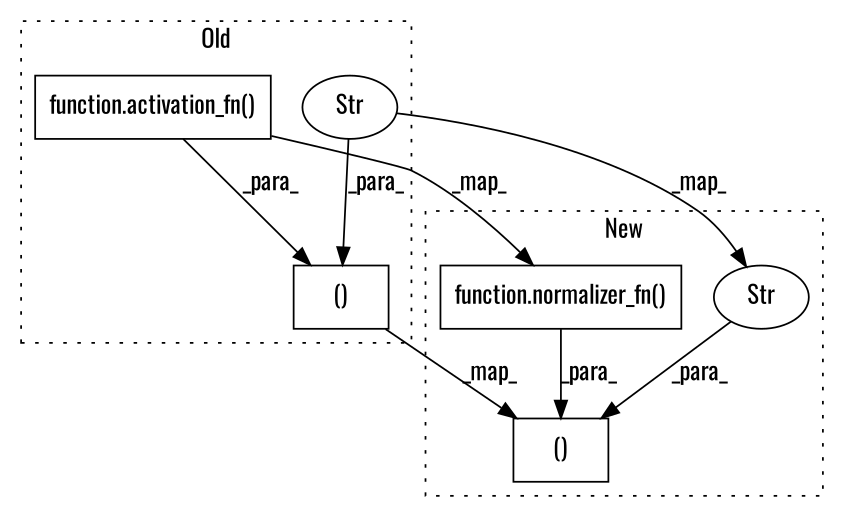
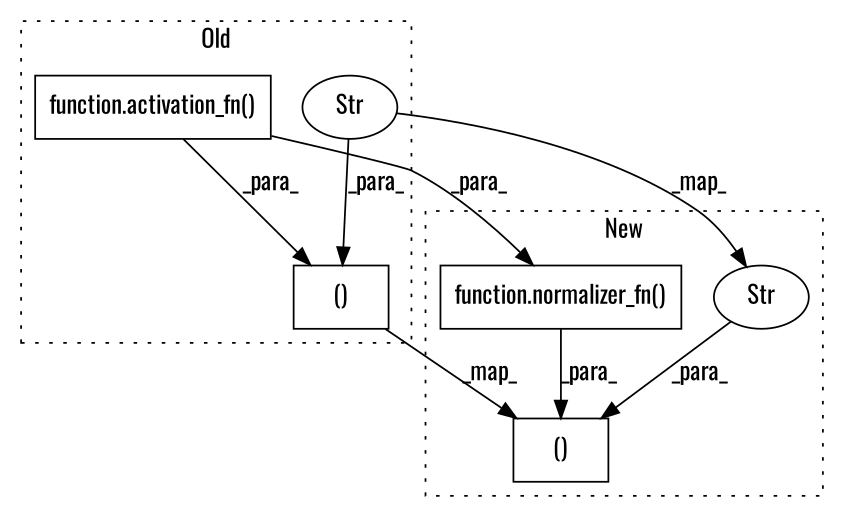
edge "function.activation_fn()" -> "function.normalizer_fn()": label "_map_" -> "_para_"
